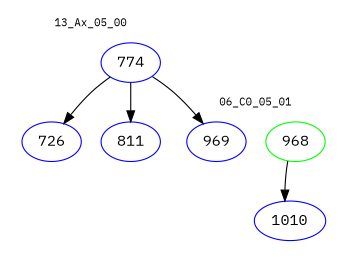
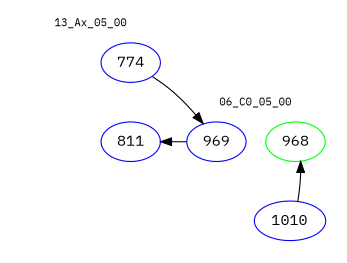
edge "774" -> "811": now "969" -> "811"
cluster "06_C0_05_01": label "06_C0_05_01" -> "06_C0_05_00"
node "726": removed
edge "968" -> "1010": reversed
